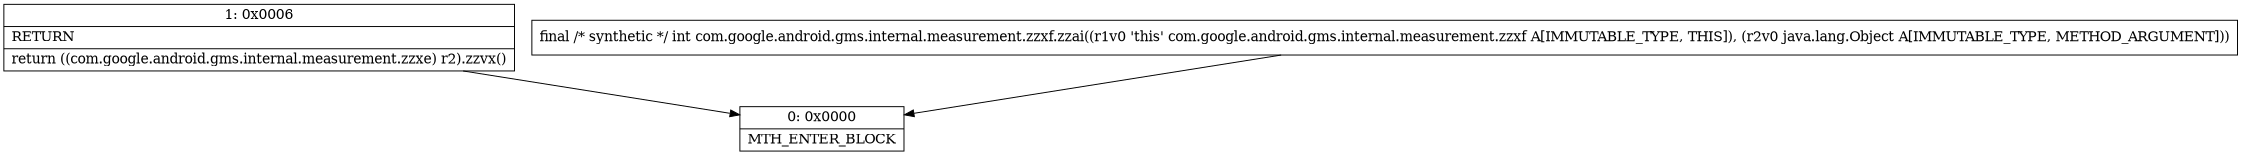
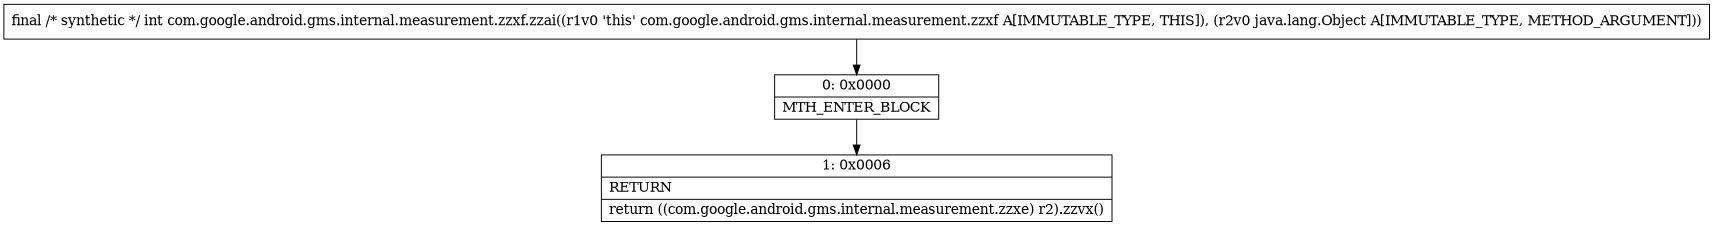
edge "1: 0x0006" -> "0: 0x0000": reversed
